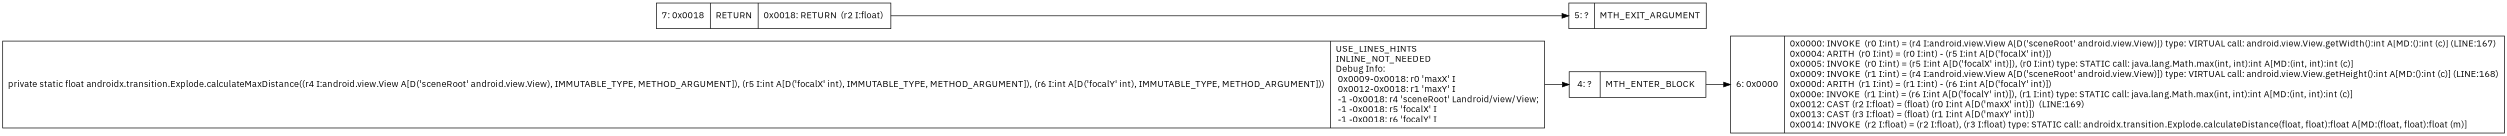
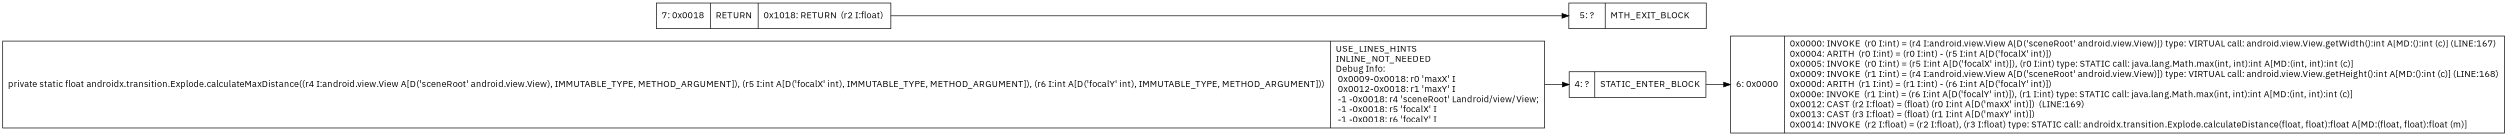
node "7: 0x0018": text "0x0018: RETURN  (r2 I:float)" -> "0x1018: RETURN  (r2 I:float)"
node "5: ?": text "MTH_EXIT_ARGUMENT" -> "MTH_EXIT_BLOCK"
node "4: ?": text "MTH_ENTER_BLOCK" -> "STATIC_ENTER_BLOCK"
